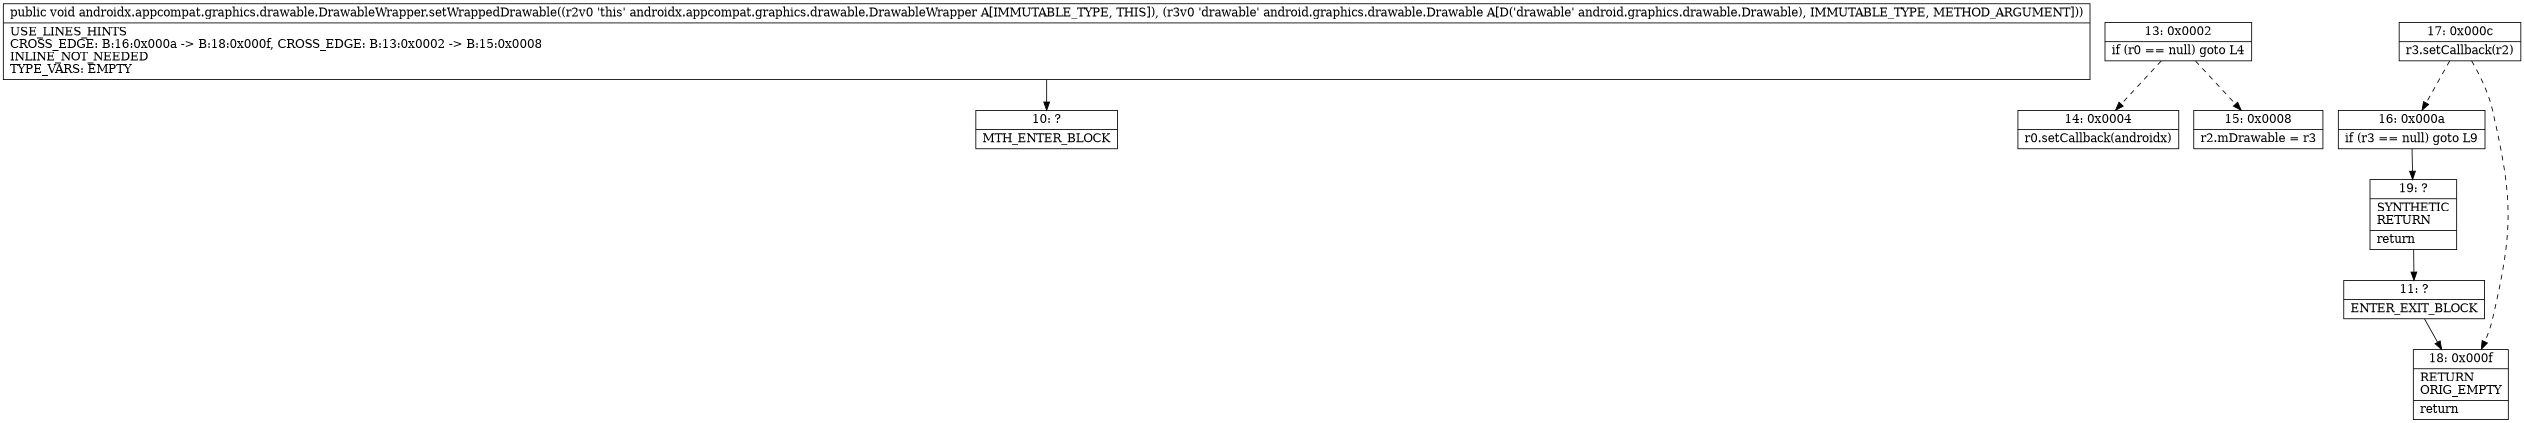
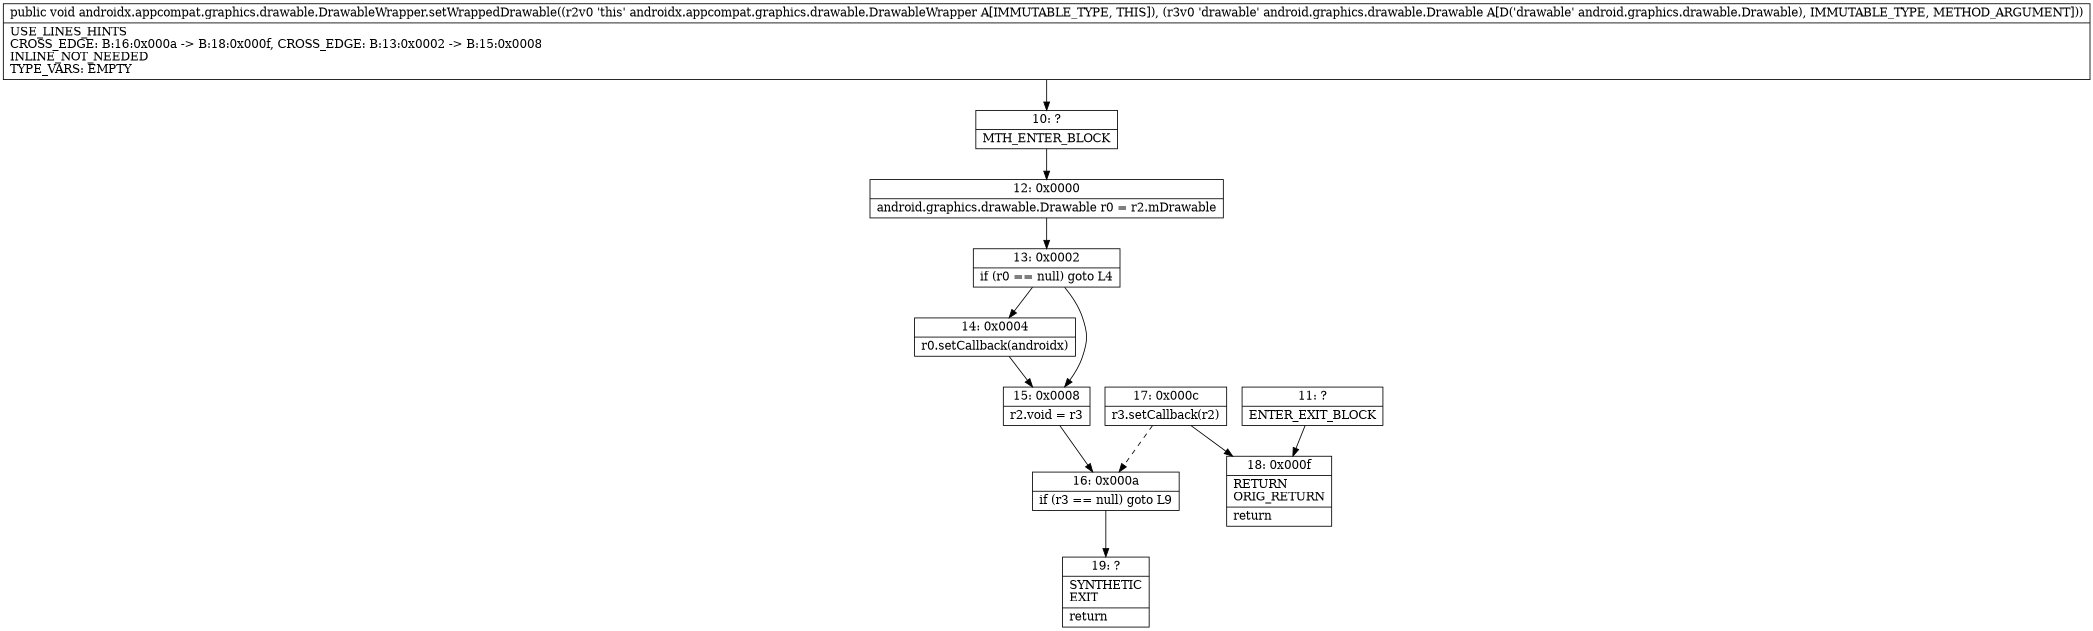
edge "13: 0x0002" -> "14: 0x0004": style dashed -> solid
edge "13: 0x0002" -> "15: 0x0008": style dashed -> solid
node "15: 0x0008": text "r2.mDrawable = r3" -> "r2.void = r3"
node "12: 0x0000": added
edge "17: 0x000c" -> "18: 0x000f": style dashed -> solid
node "19: ?": text "RETURN" -> "EXIT"
edge "19: ?" -> "11: ?": removed
edge "14: 0x0004" -> "15: 0x0008": added
node "18: 0x000f": text "ORIG_EMPTY" -> "ORIG_RETURN"
edge "15: 0x0008" -> "16: 0x000a": added
